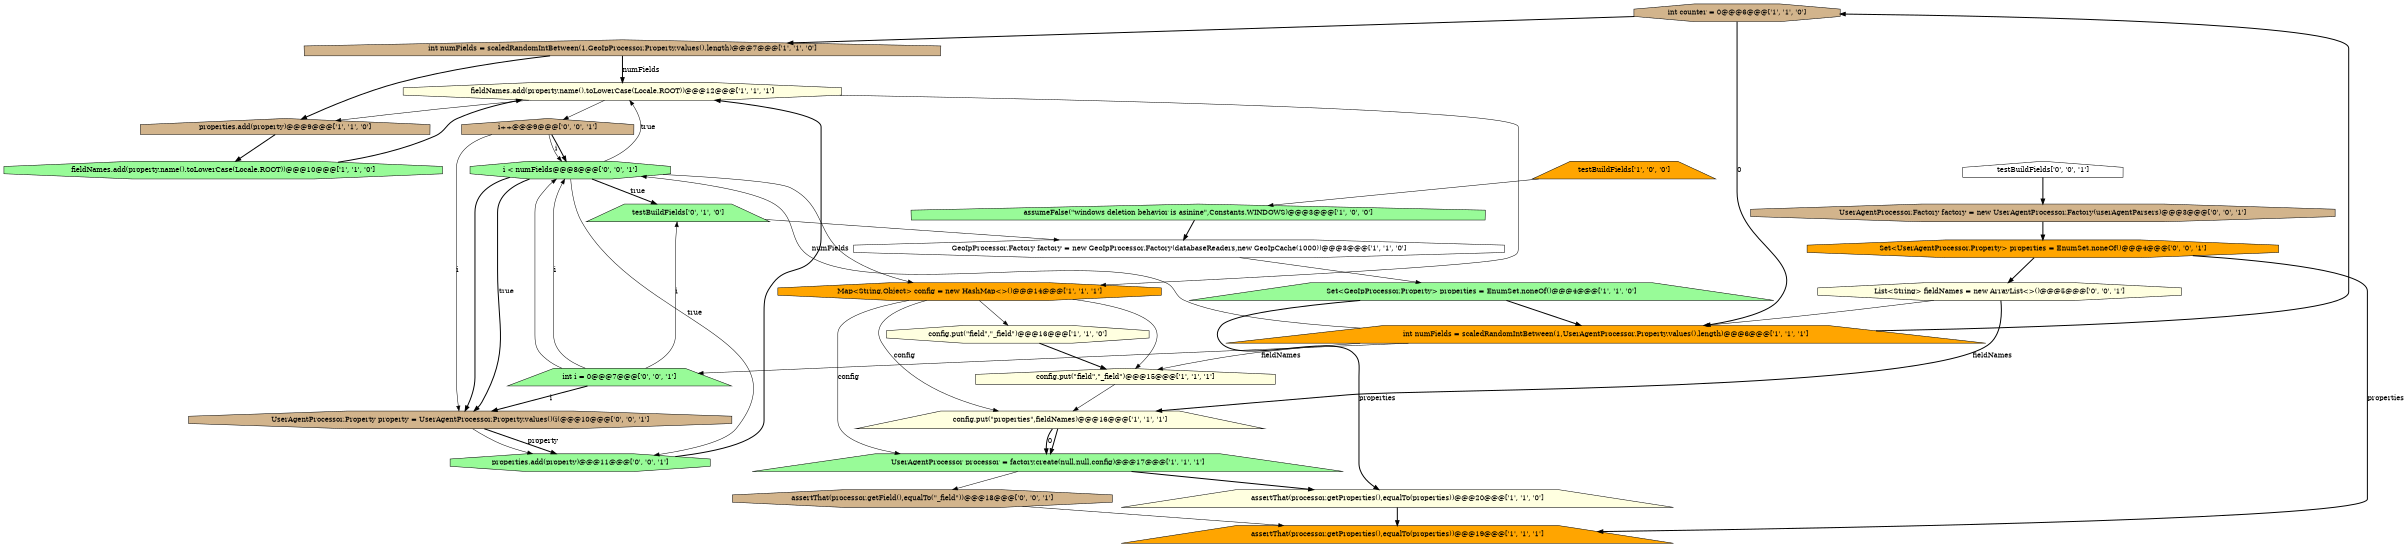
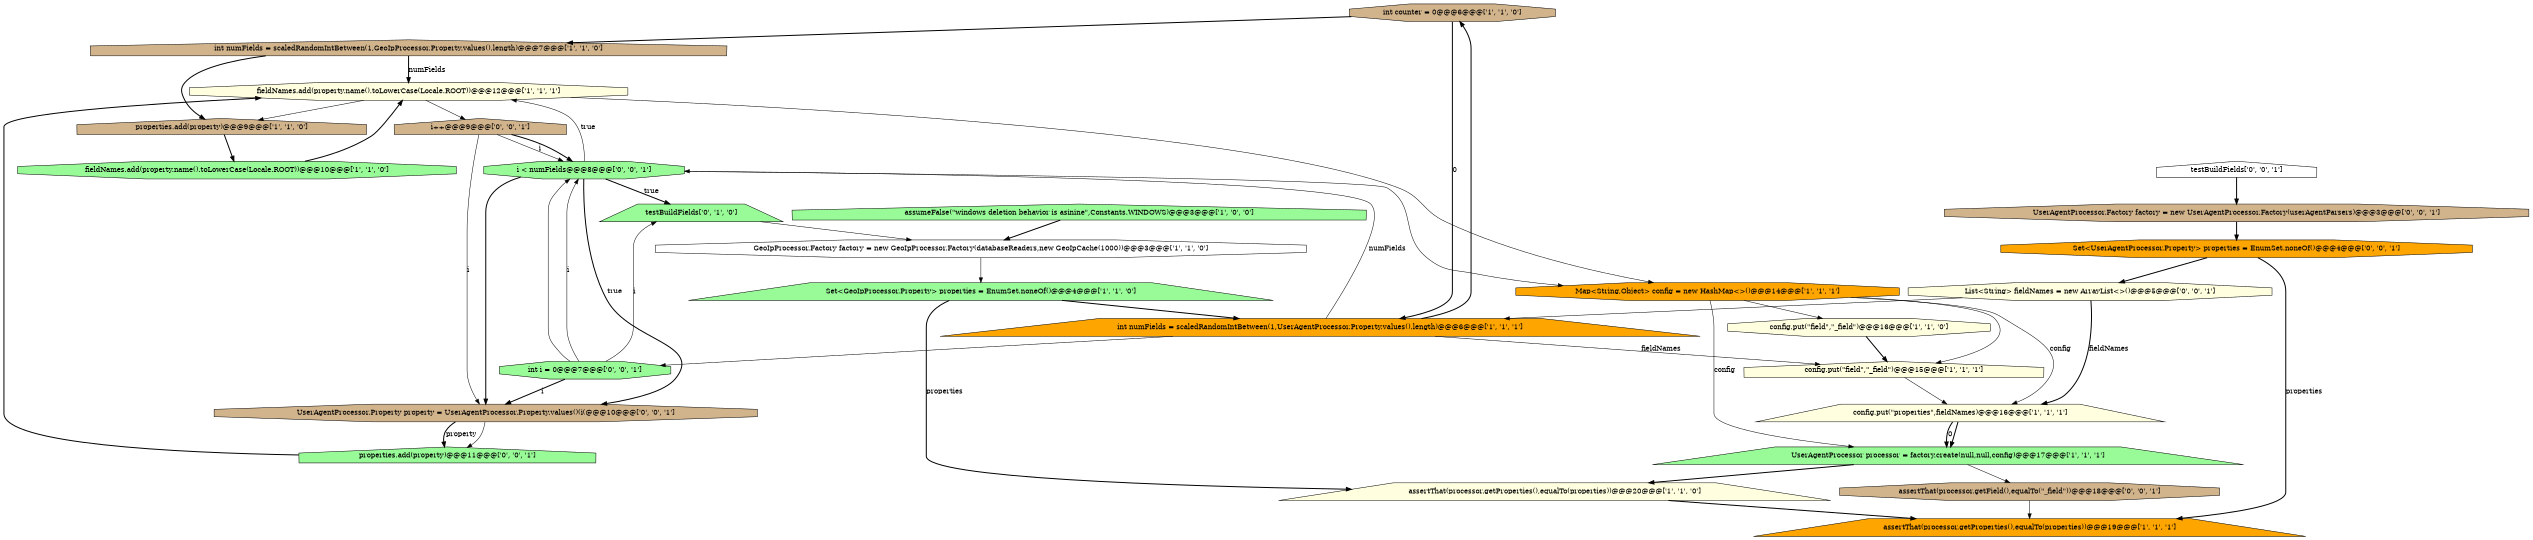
node "testBuildFields['1', '0', '0']": removed
edge "i < numFields@@@8@@@['0', '0', '1']" -> "properties.add(property)@@@11@@@['0', '0', '1']": removed, label "true"
node "int i = 0@@@7@@@['0', '0', '1']": shape trapezium -> octagon
node "properties.add(property)@@@11@@@['0', '0', '1']": shape octagon -> house
